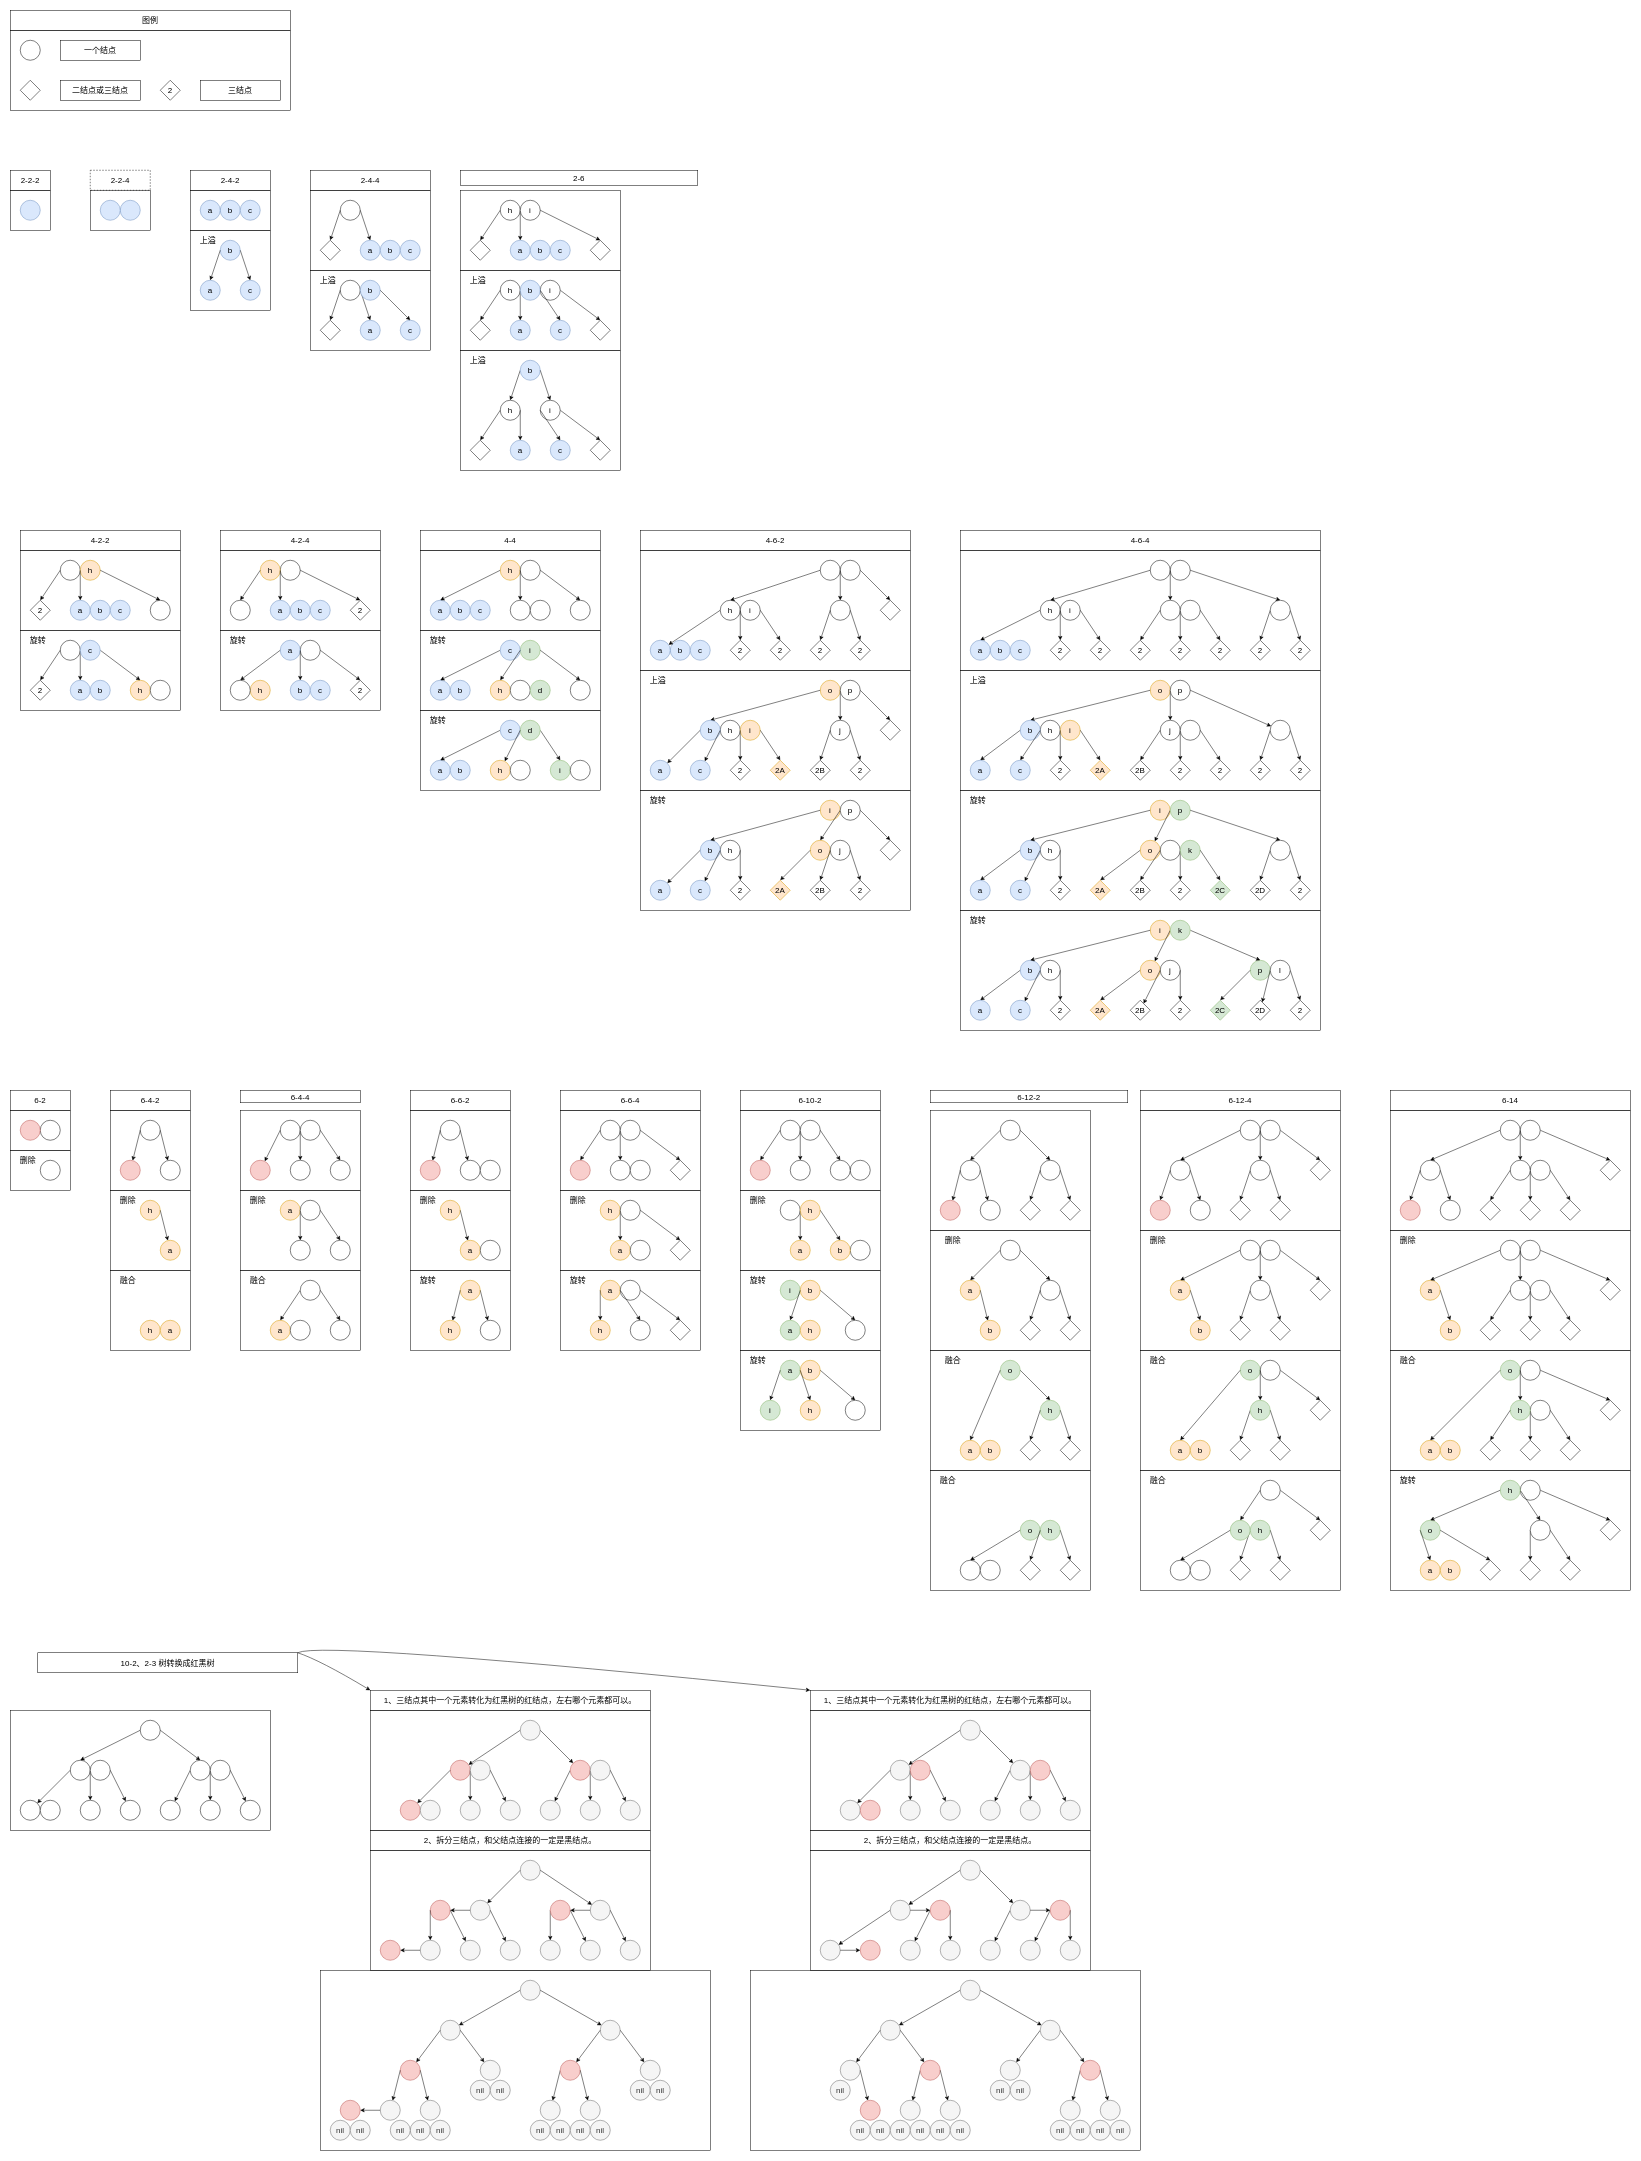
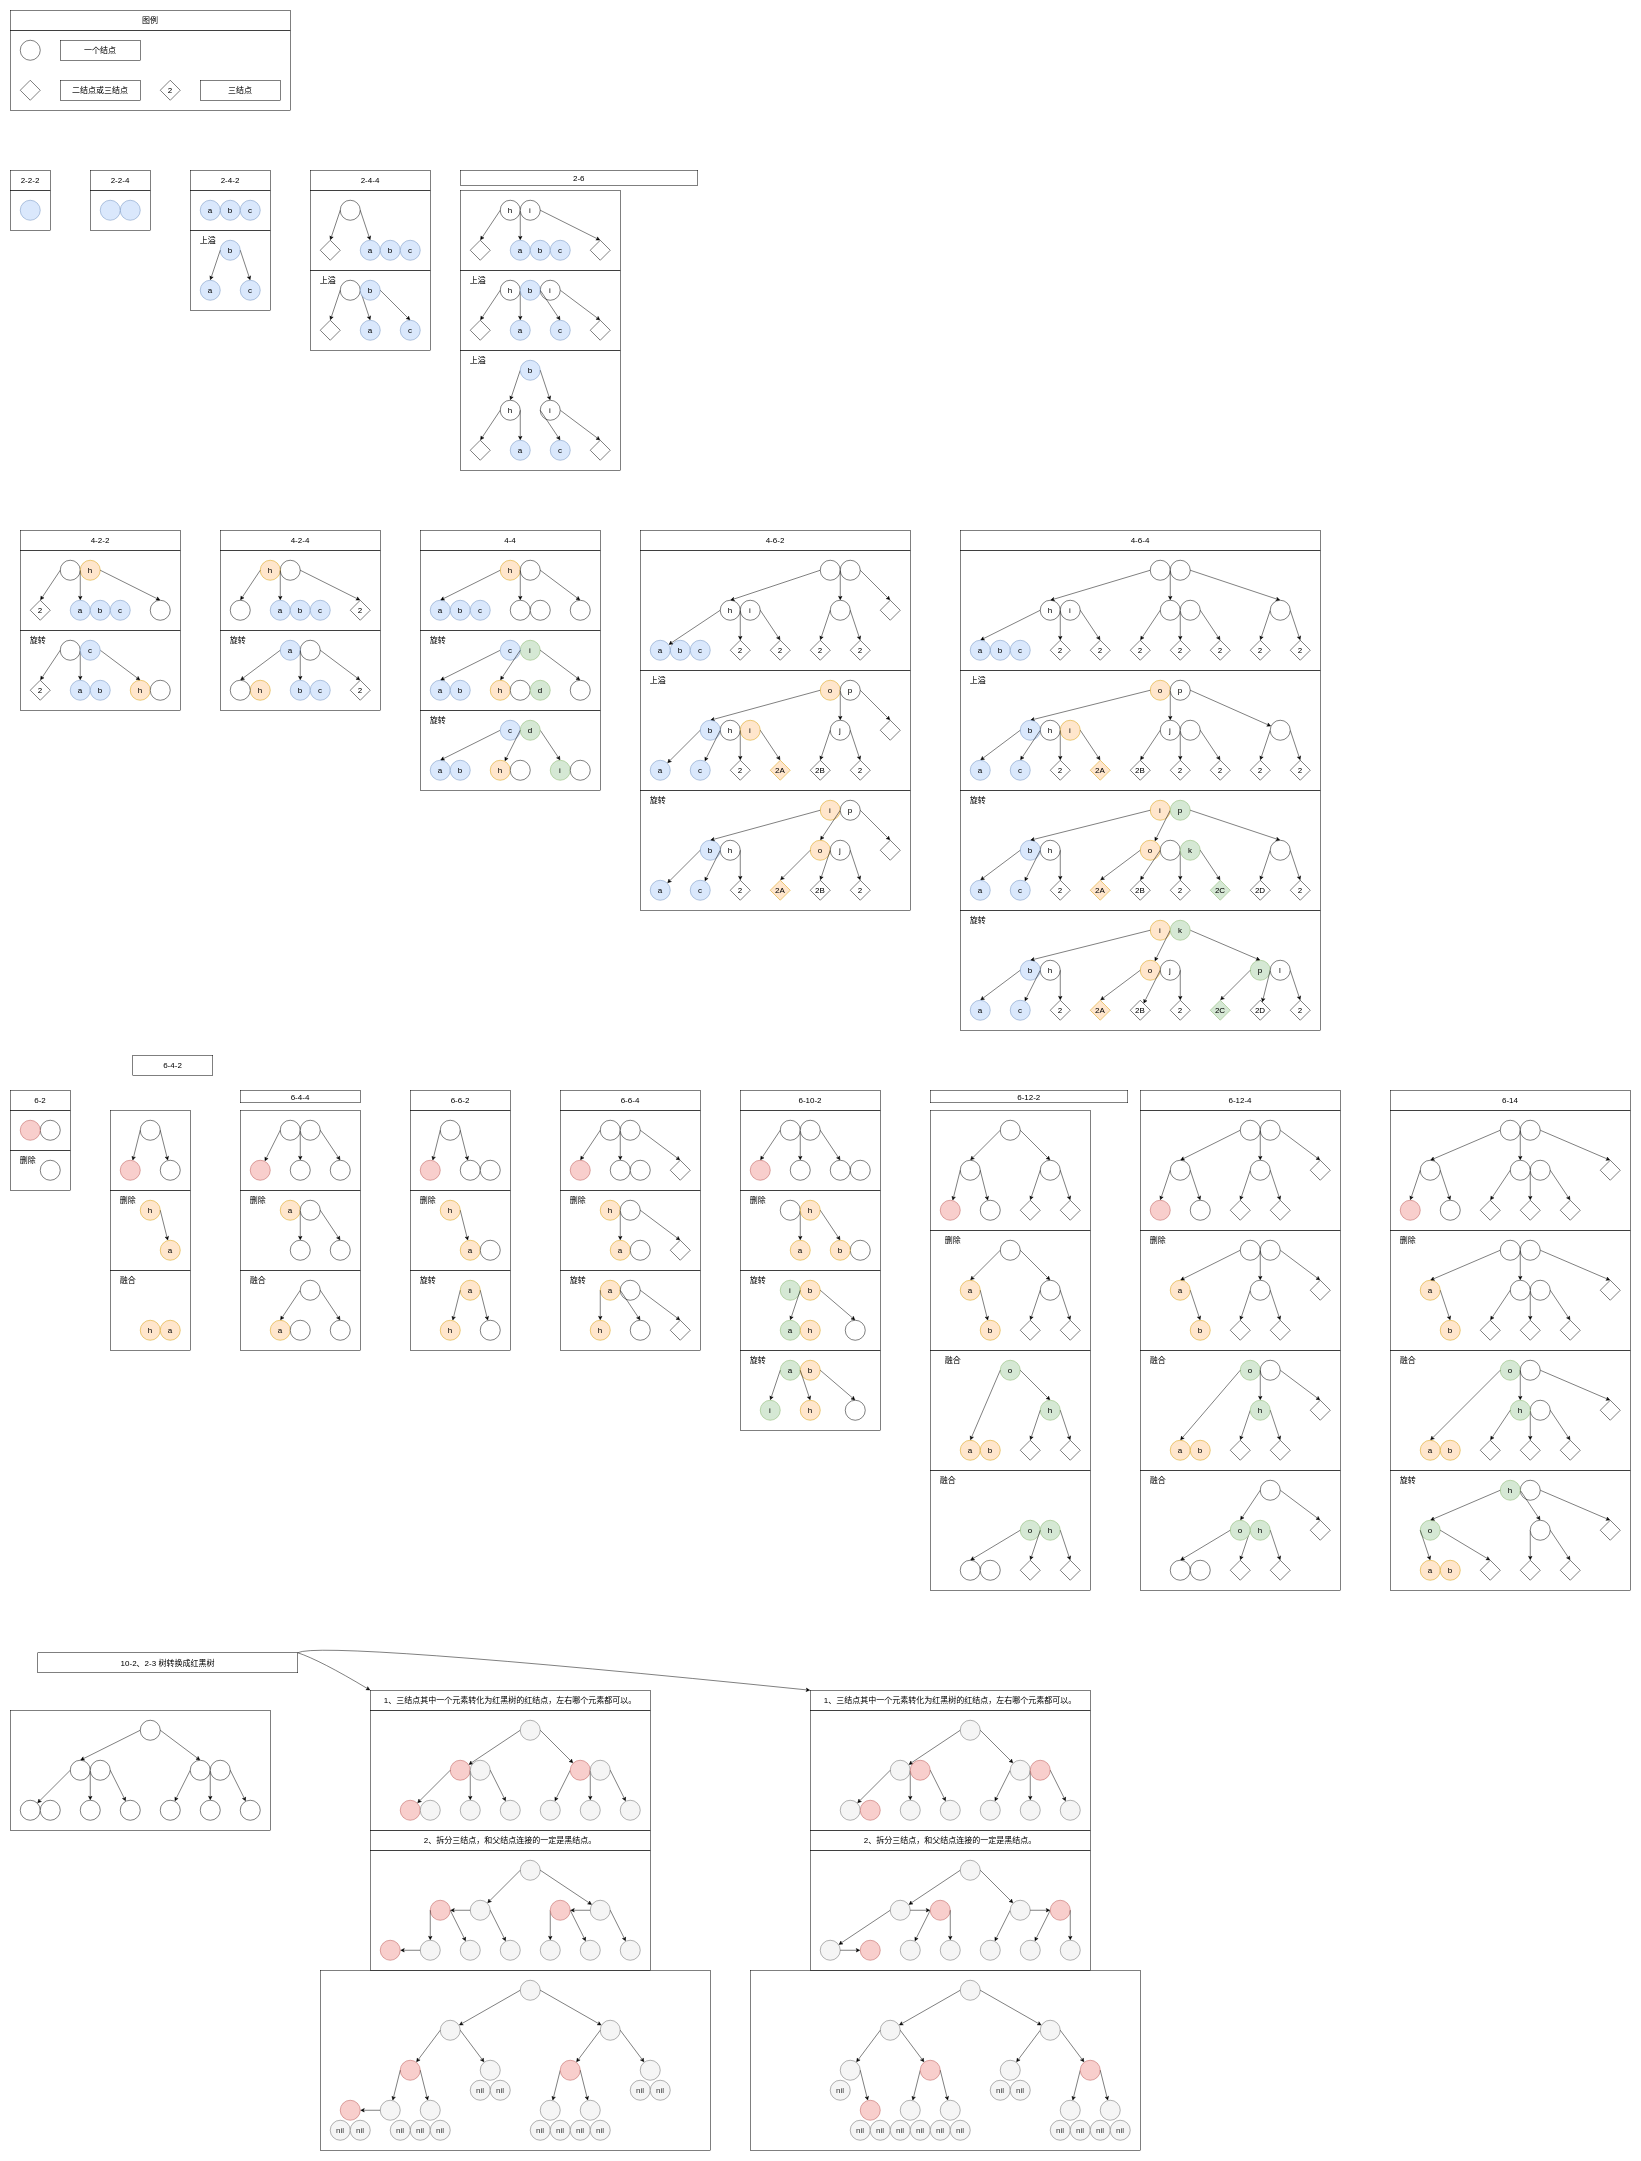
node "2-2-4": style dashed -> solid
node "6-4-2": moved (150, 1100) -> (173, 1065)
